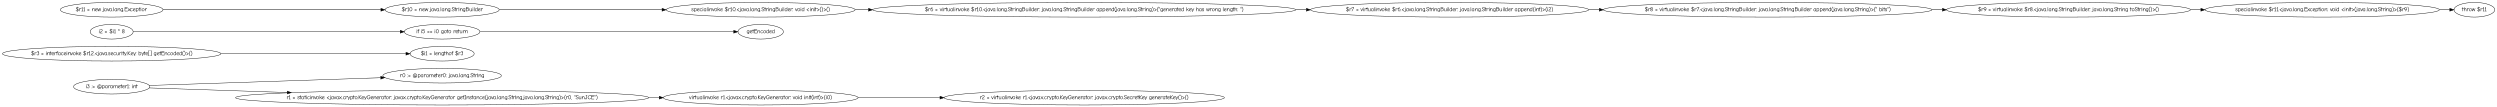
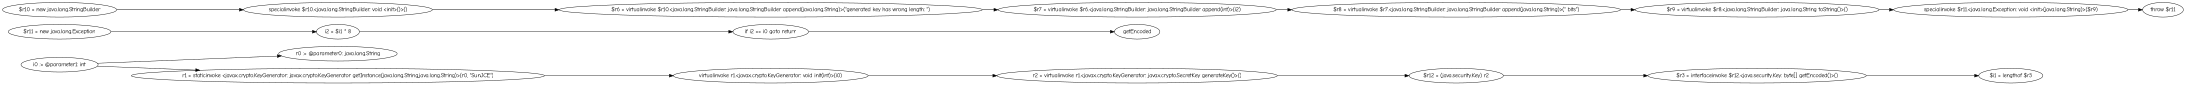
edge "$r11 = new java.lang.Exception" -> "$r10 = new java.lang.StringBuilder": now "$r11 = new java.lang.Exception" -> "i2 = $i1 * 8"
node "if i5 == i0 goto return": label "if i5 == i0 goto return" -> "if i2 == i0 goto return"
node "$r12 = (java.security.Key) r2": added
node "i3 := @parameter1: int": label "i3 := @parameter1: int" -> "i0 := @parameter1: int"
